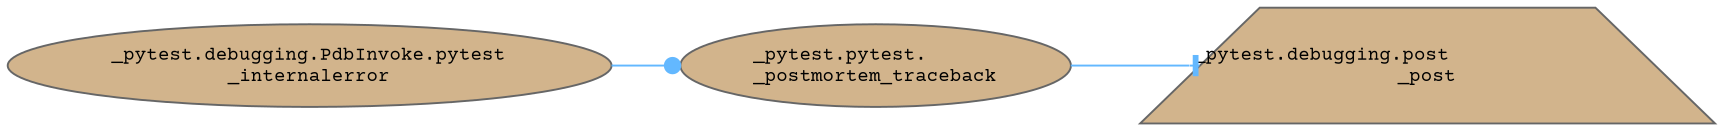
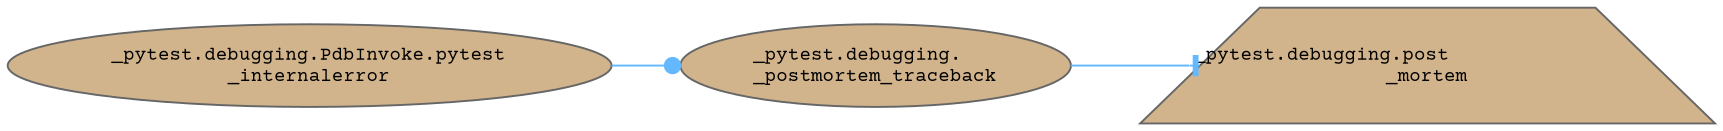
node "_pytest.pytest. _postmortem_traceback": label "_pytest.pytest. _postmortem_traceback" -> "_pytest.debugging. _postmortem_traceback"
node "_pytest.debugging.post _post": label "_pytest.debugging.post _post" -> "_pytest.debugging.post _mortem"
